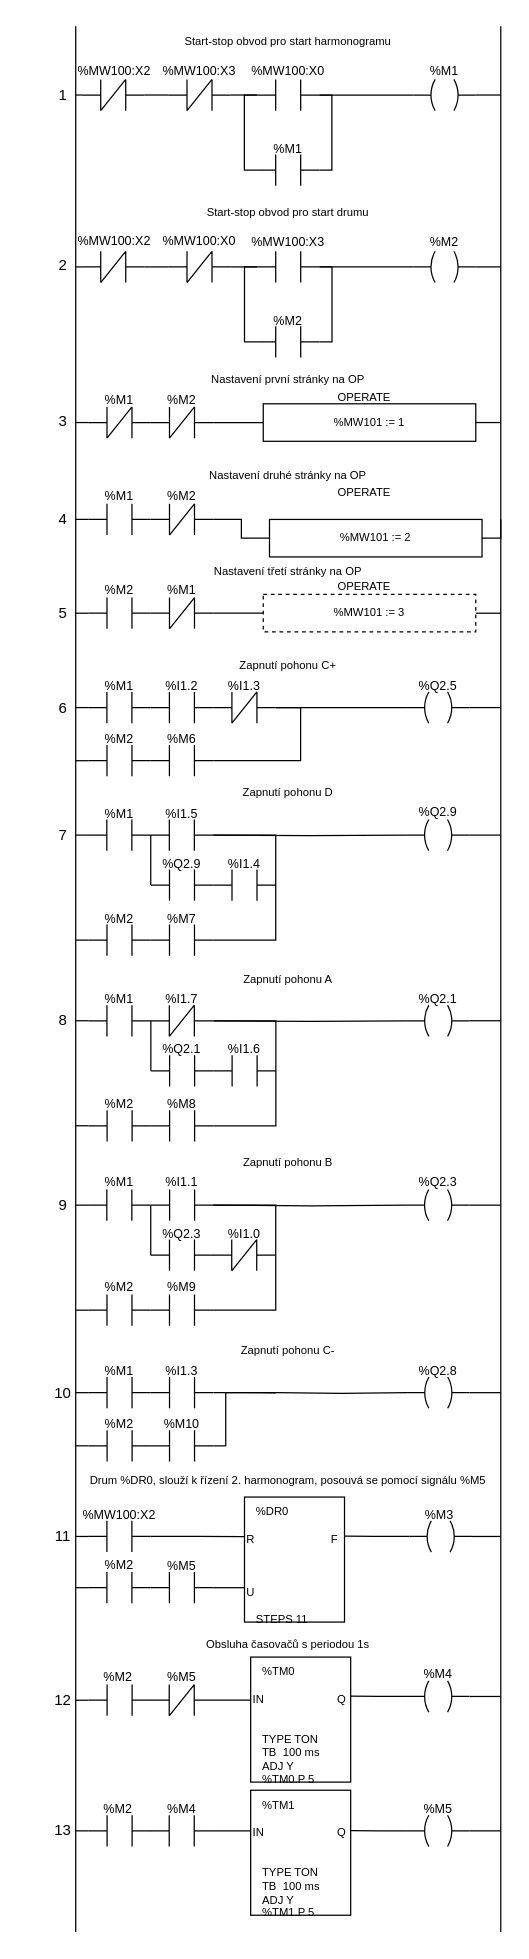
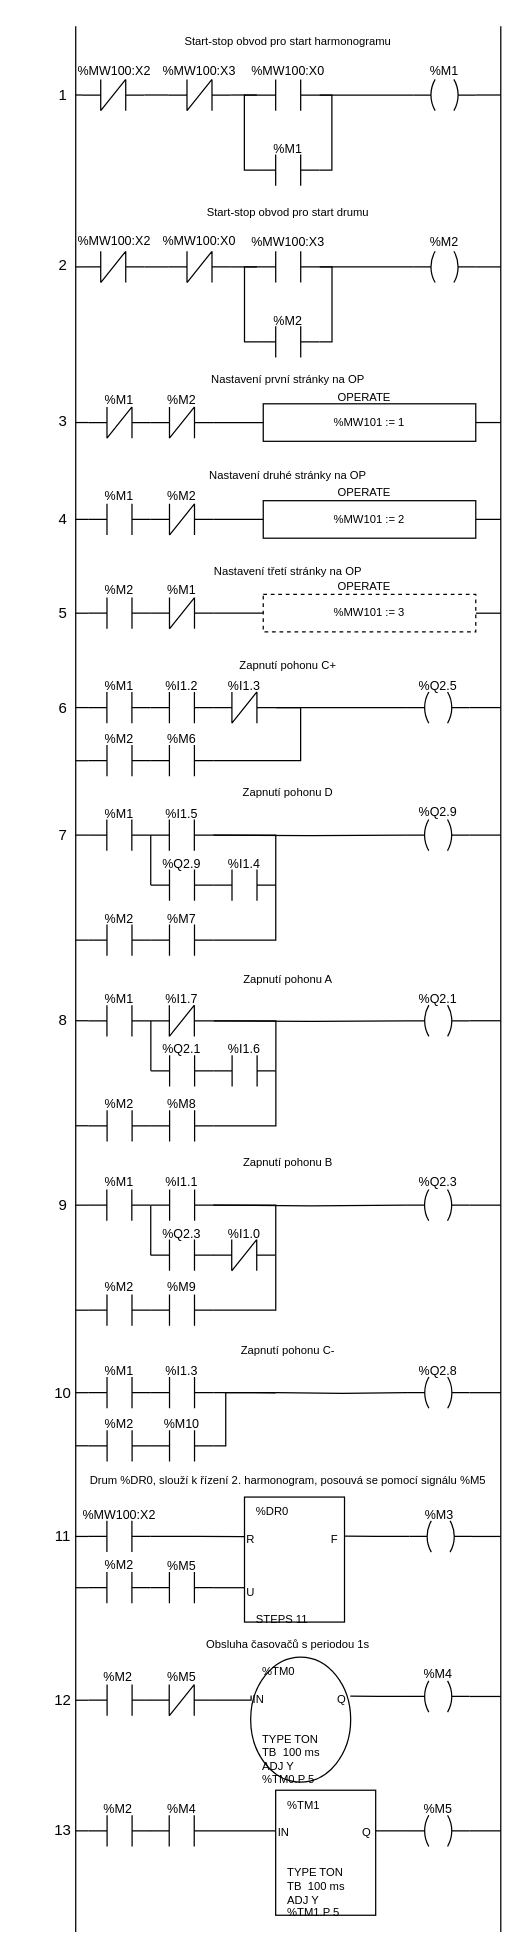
node "%MW101 := 2": moved (376, 538) -> (369, 519)
node "%TM0 IN Q TYPE TON TB 100 ms ADJ Y %TM0.P 5": shape rectangle -> ellipse
node "%TM1 IN Q TYPE TON TB 100 ms ADJ Y %TM1.P 5": moved (301, 1853) -> (326, 1853)
